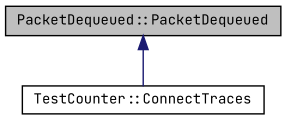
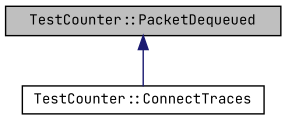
node "PacketDequeued::PacketDequeued": label "PacketDequeued::PacketDequeued" -> "TestCounter::PacketDequeued"
